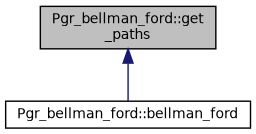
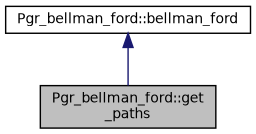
edge "Pgr_bellman_ford::bellman_ford" -> "Pgr_bellman_ford::get _paths": reversed
